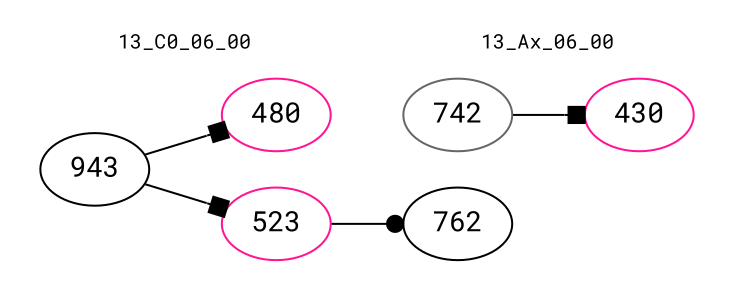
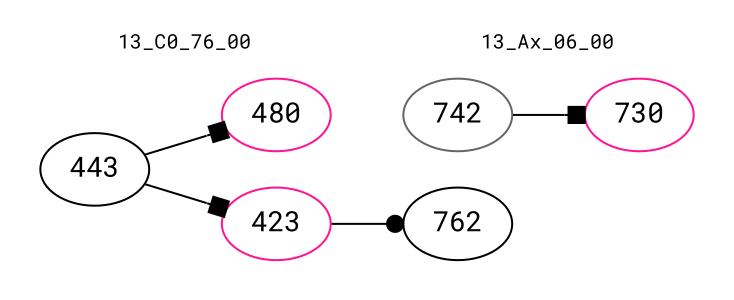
cluster "13_C0_06_00": label "13_C0_06_00" -> "13_C0_76_00"
node "430": label "430" -> "730"
node "943": label "943" -> "443"
node "523": label "523" -> "423"
